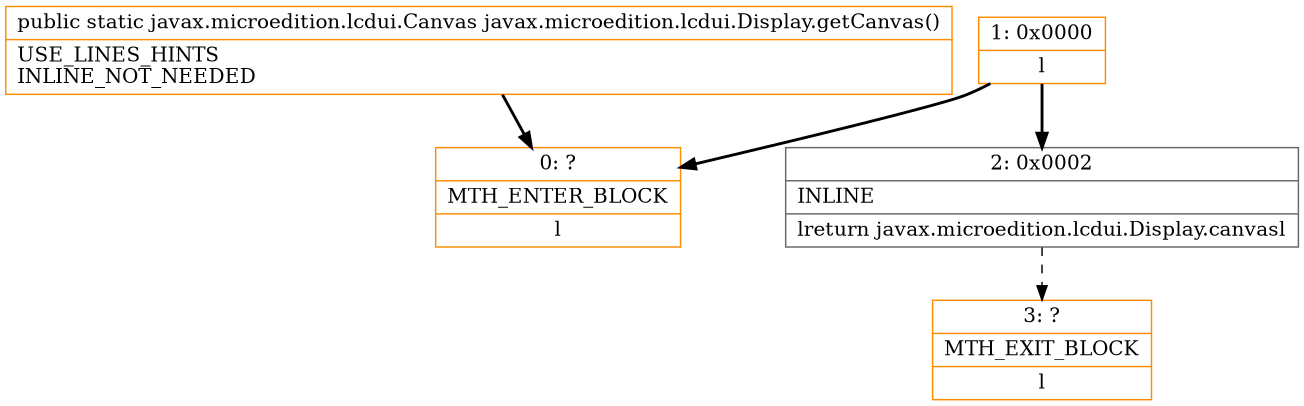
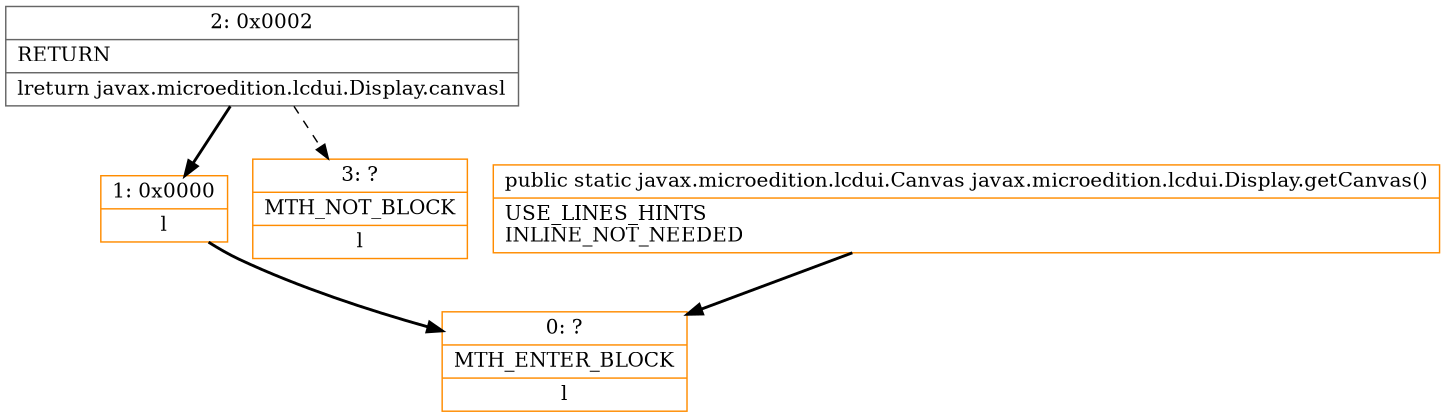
edge "1: 0x0000" -> "2: 0x0002": reversed
node "2: 0x0002": text "INLINE" -> "RETURN"
node "3: ?": text "MTH_EXIT_BLOCK" -> "MTH_NOT_BLOCK"
